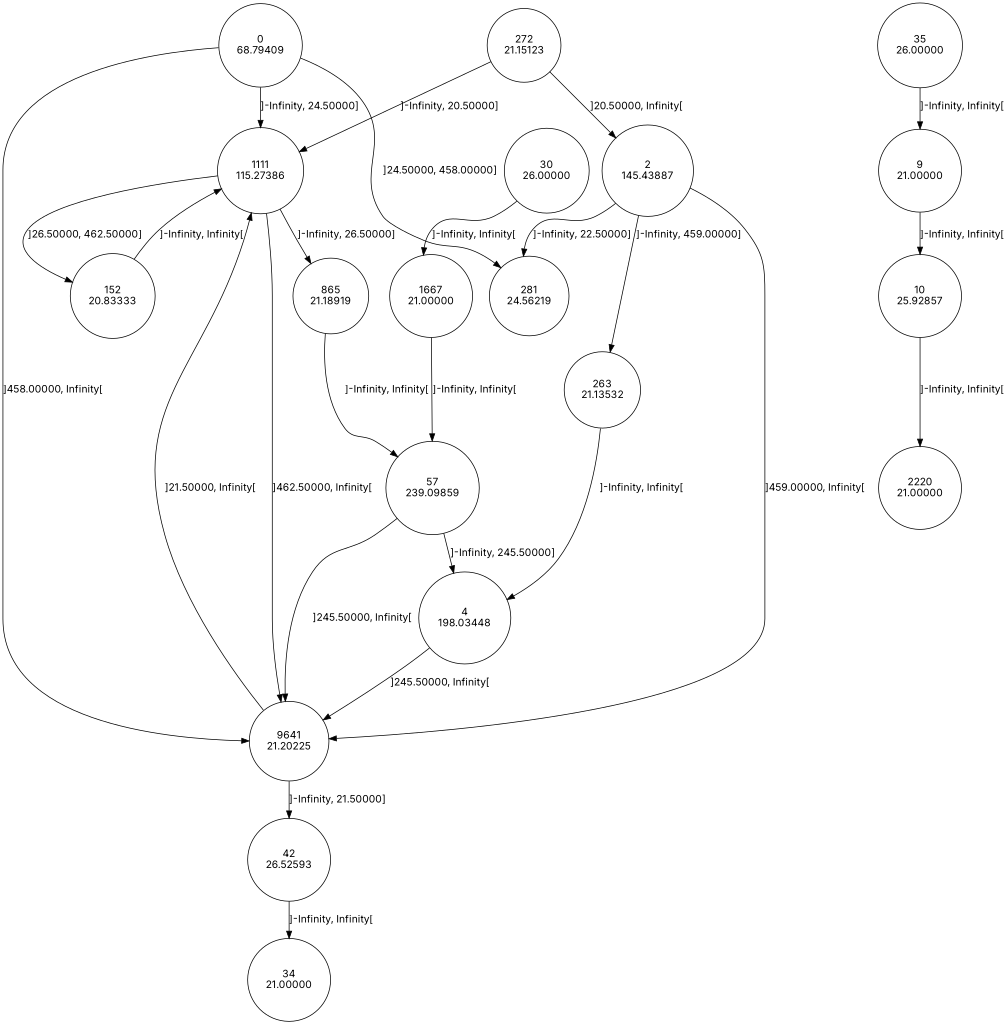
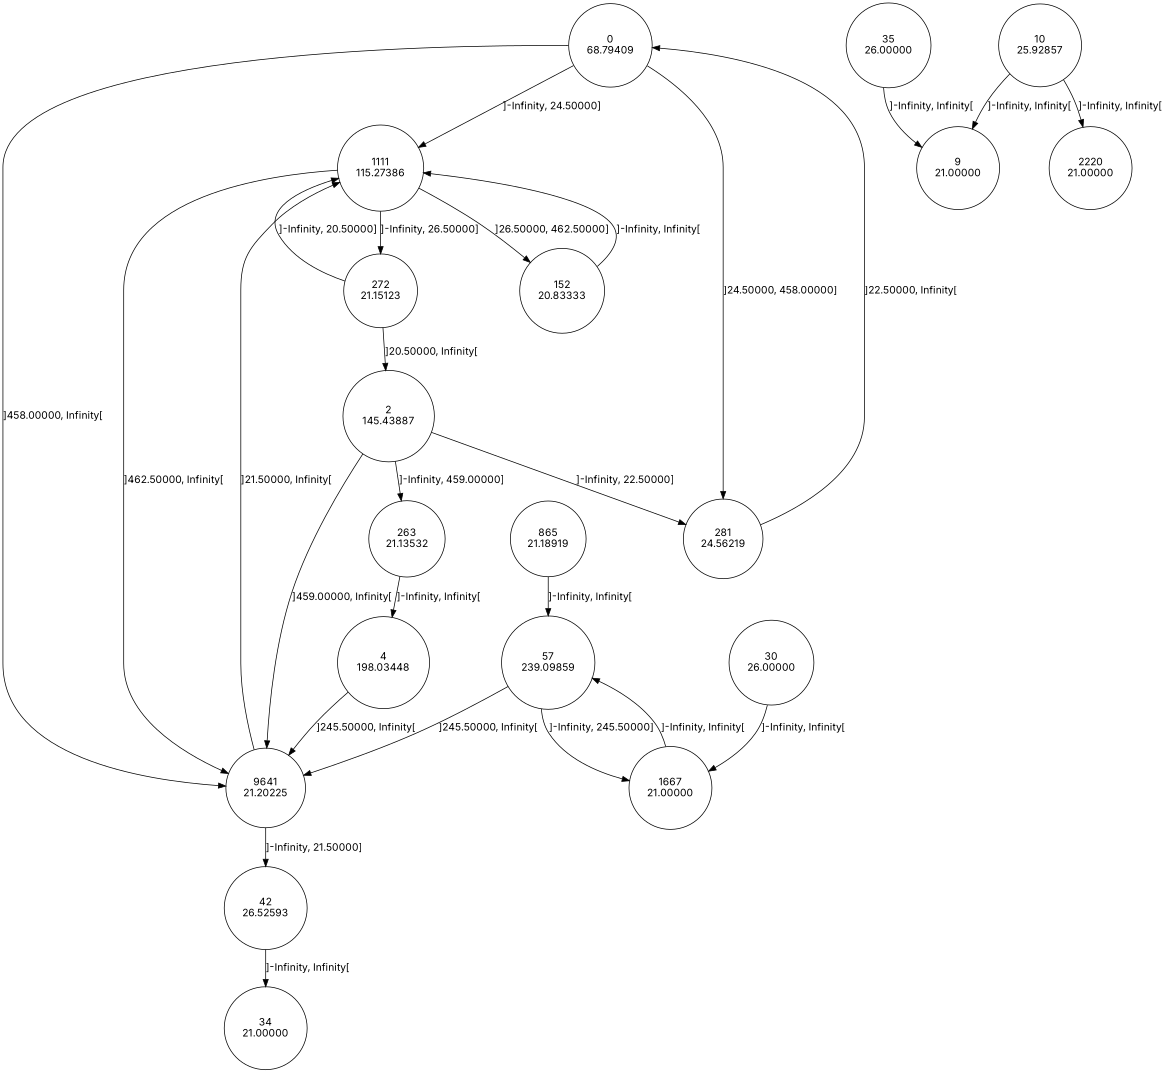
edge "9 21.00000" -> "10 25.92857": reversed
edge "1111 115.27386" -> "865 21.18919": now "1111 115.27386" -> "272 21.15123"
edge "281 24.56219" -> "0 68.79409": added, label "]22.50000, Infinity["
edge "57 239.09859" -> "4 198.03448": now "57 239.09859" -> "1667 21.00000"
